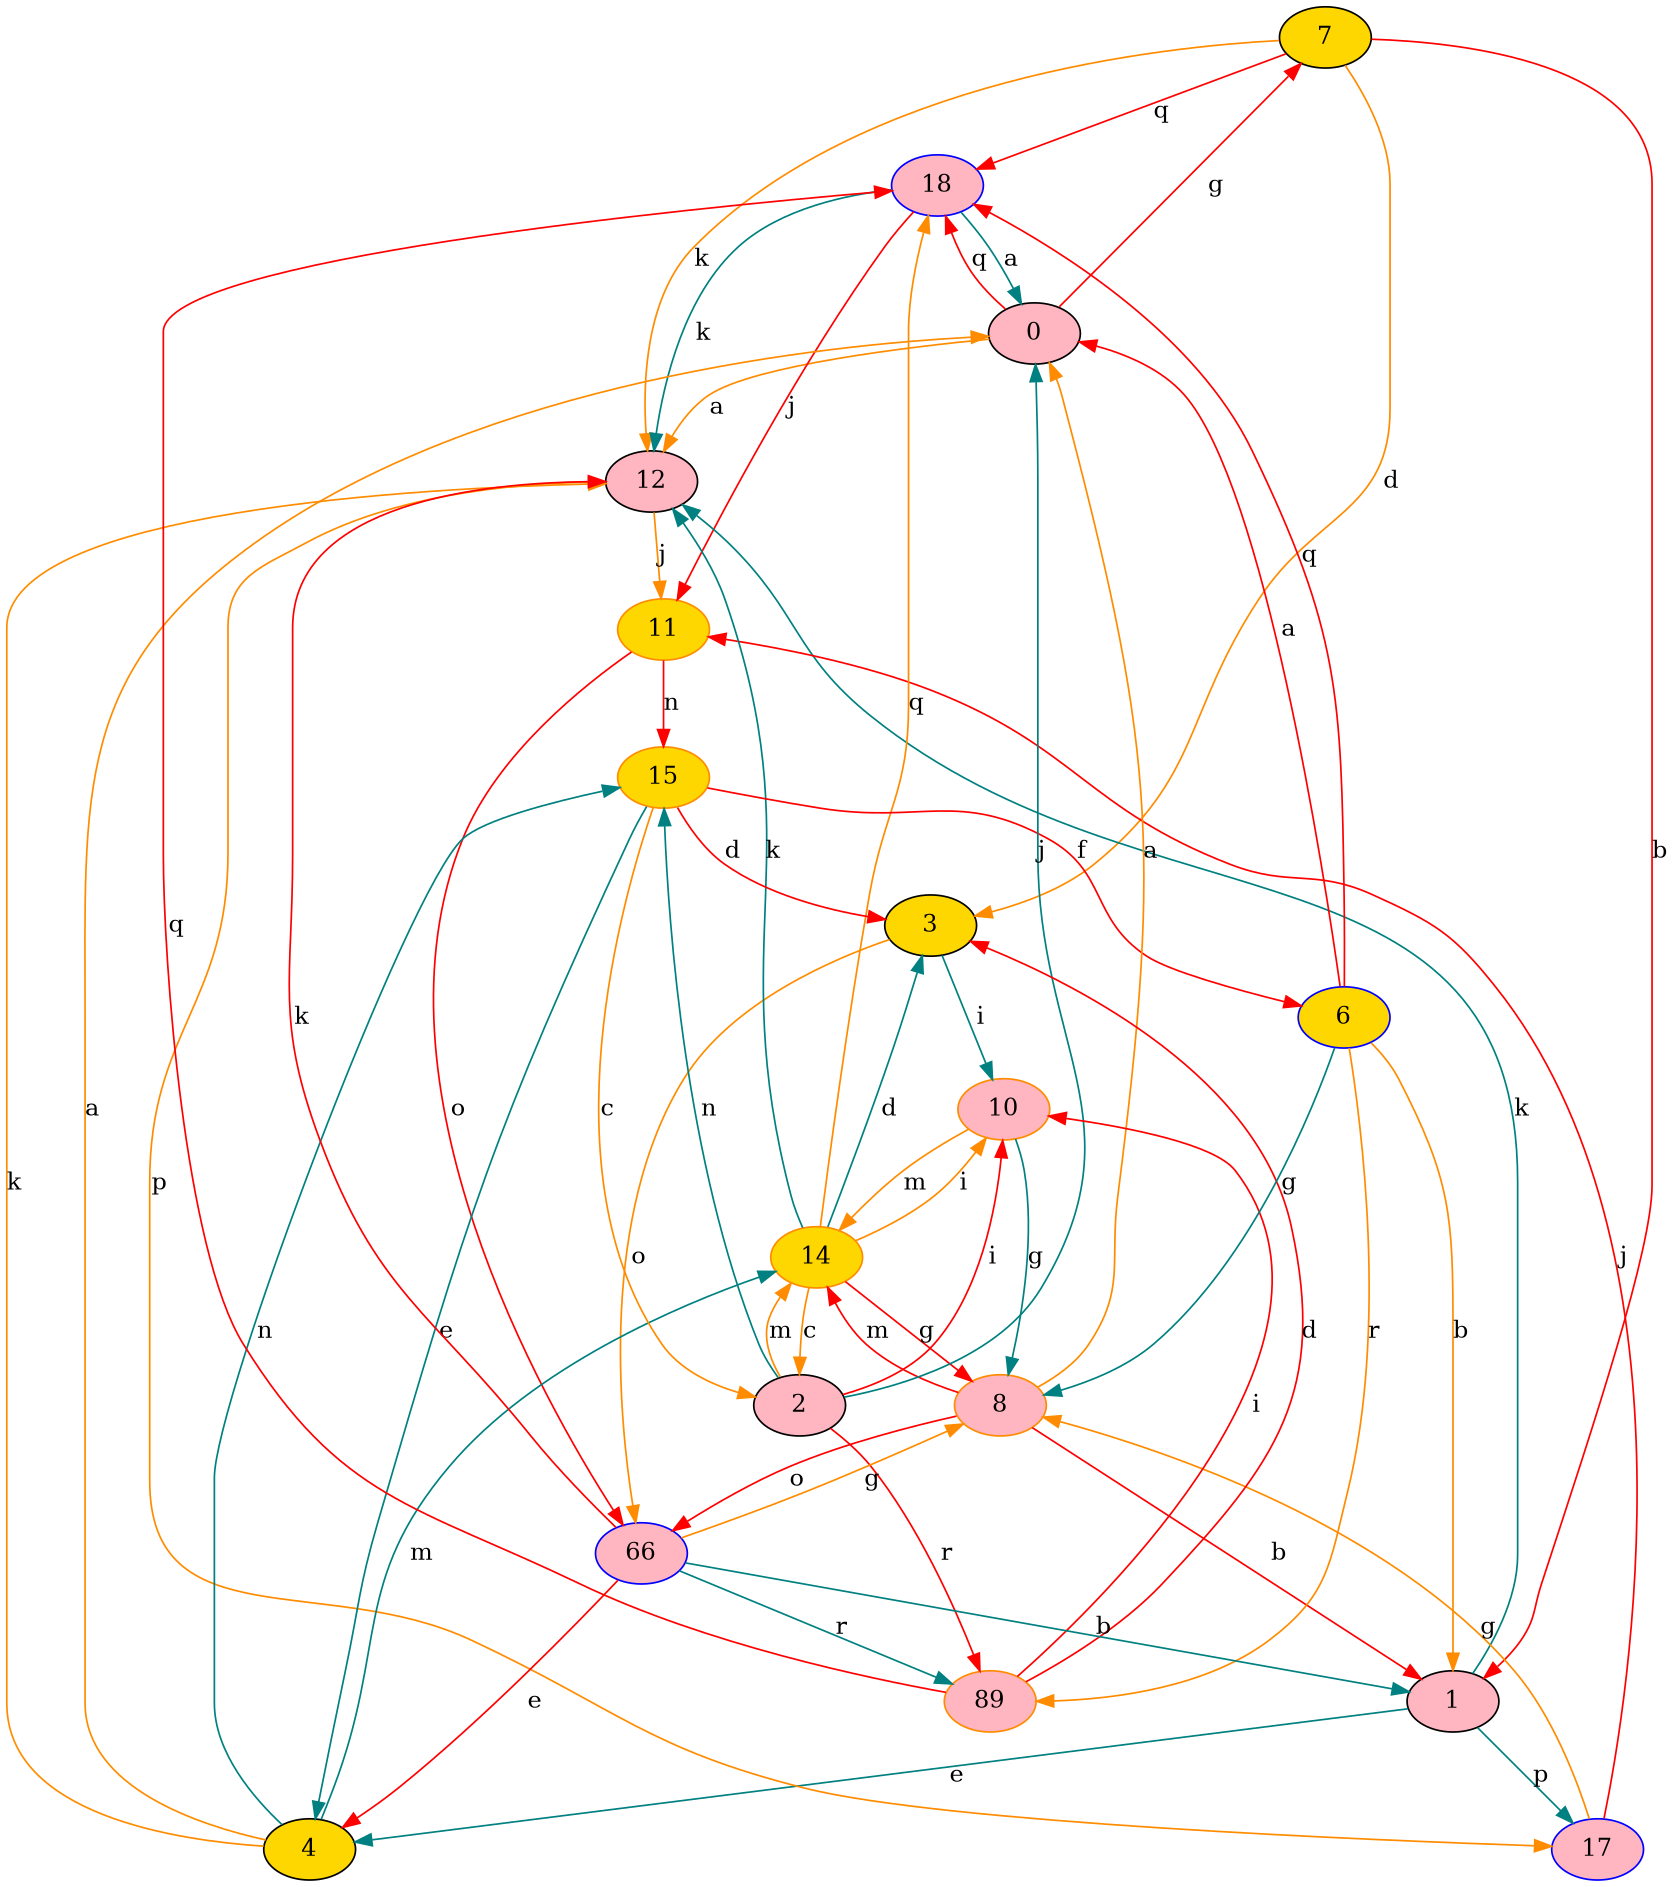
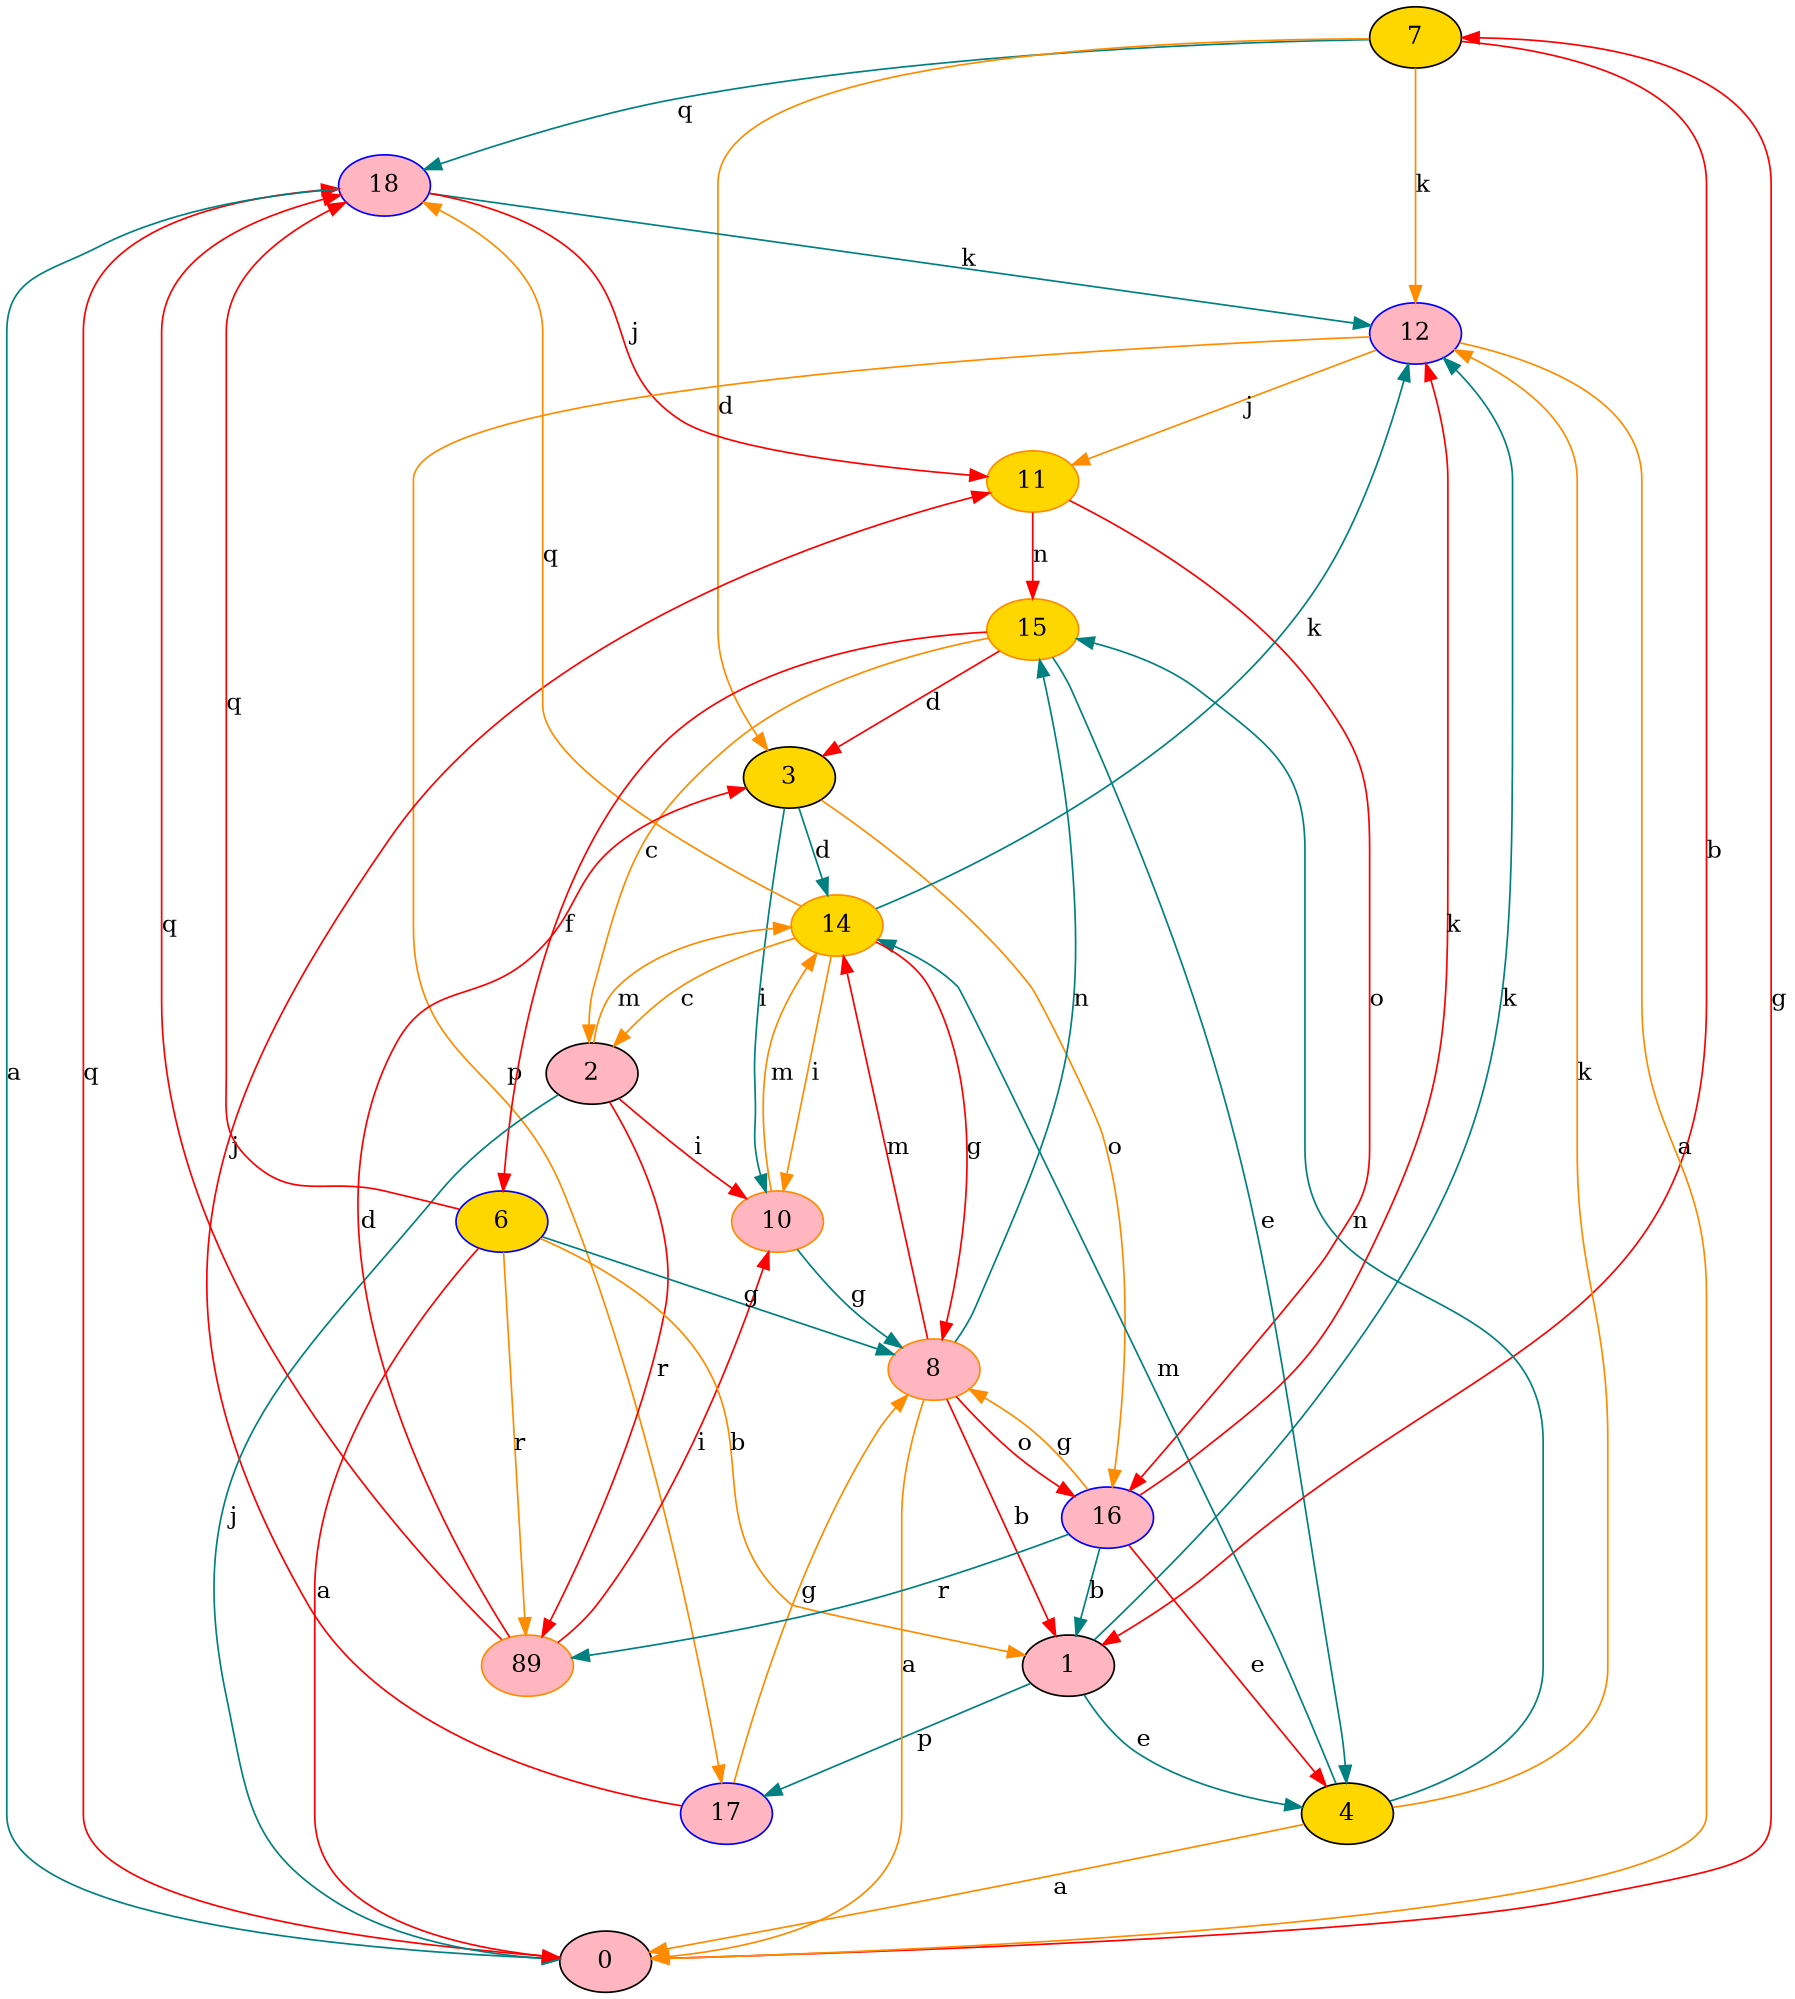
edge "7" -> "18": color red -> teal
edge "0" -> "12": reversed
node "12": color black -> blue
edge "14" -> "3": reversed
edge "2" -> "15": now "8" -> "15"
node "66": label "66" -> "16"
